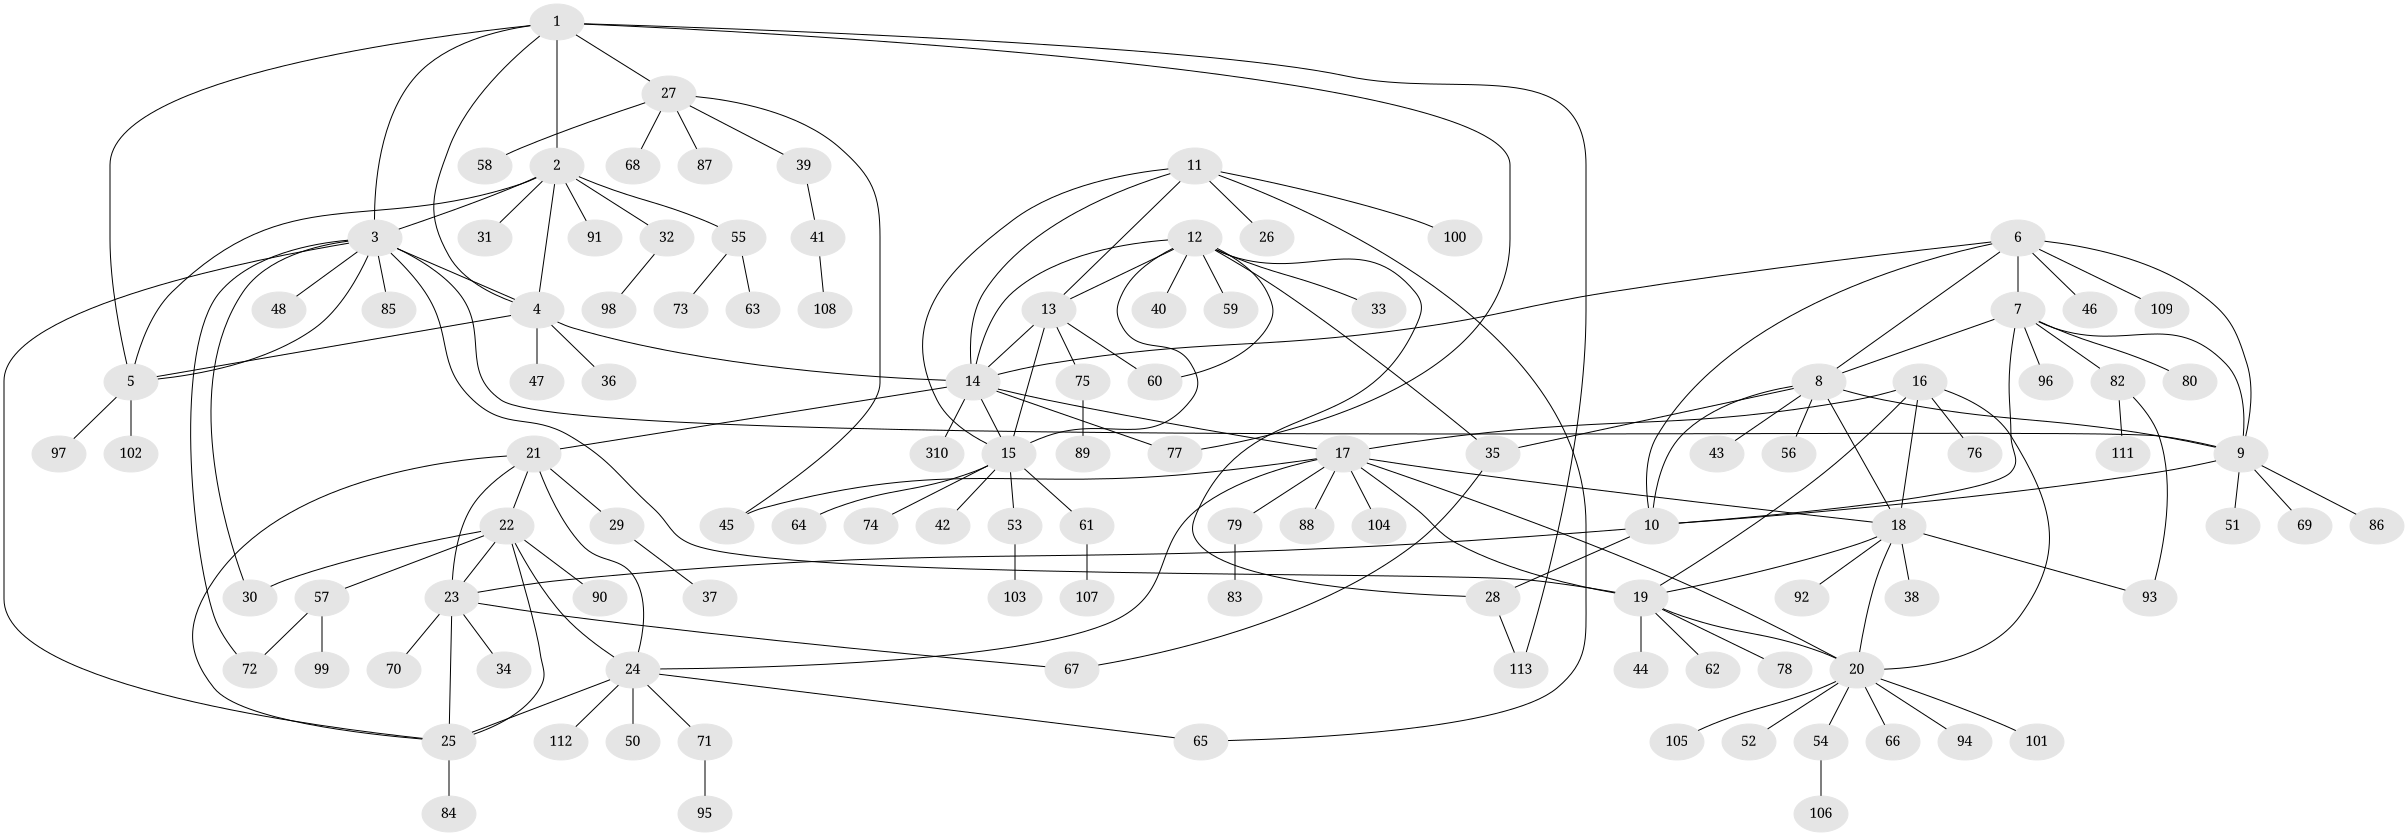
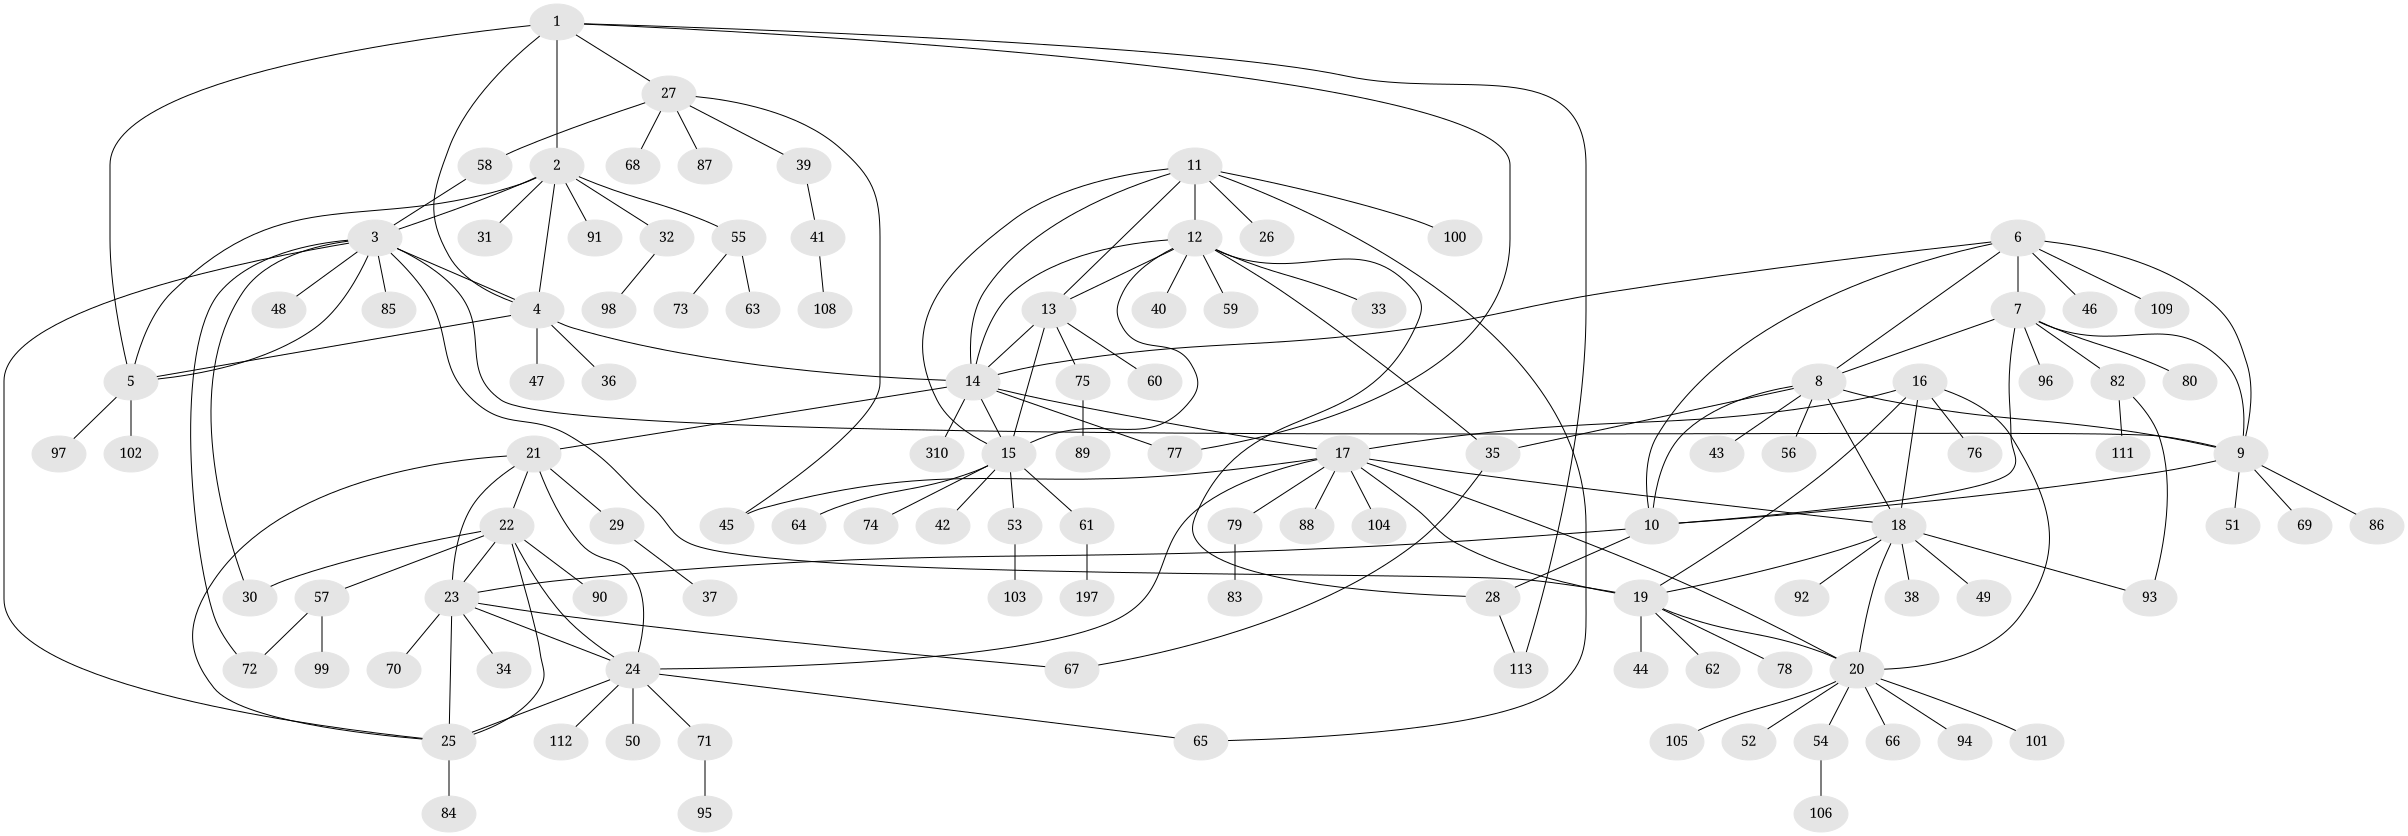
edge "1" -- "3": now "58" -- "3"
edge "12" -- "60": now "12" -- "11"
node "107": label "107" -> "197"
node "49": added
edge "23" -- "24": added
